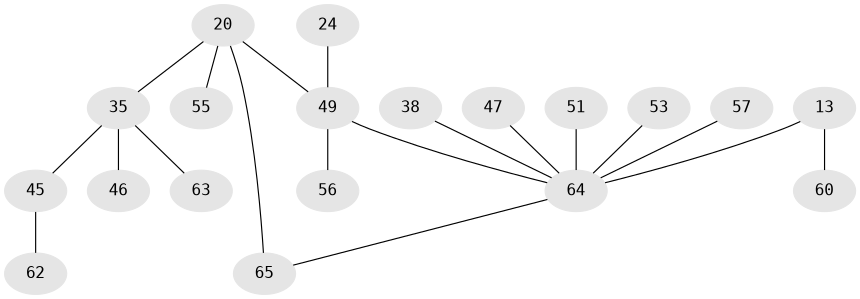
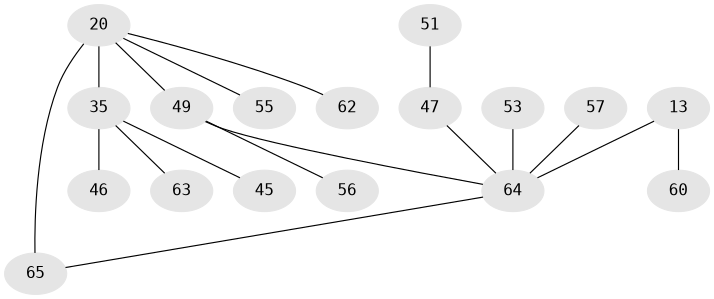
node "24": removed
node "38": removed
edge "51" -- "64": now "51" -- "47"
edge "45" -- "62": now "20" -- "62"
